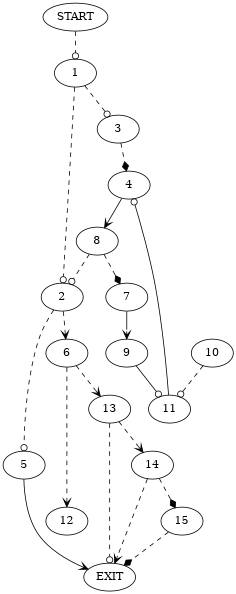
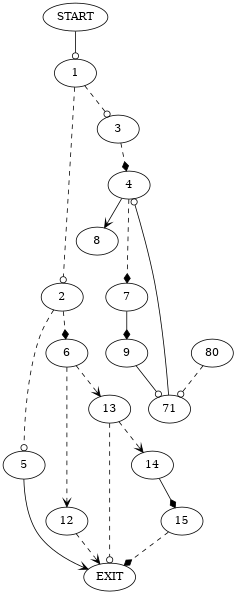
edge "START" -> "1": style dashed -> solid
edge "8" -> "7": now "4" -> "7"
edge "8" -> "2": removed
edge "2" -> "6": arrowhead vee -> diamond
edge "7" -> "9": arrowhead vee -> diamond
node "10": label "10" -> "80"
node "11": label "11" -> "71"
edge "14" -> "15": style dashed -> solid
edge "14" -> "EXIT": now "12" -> "EXIT"
